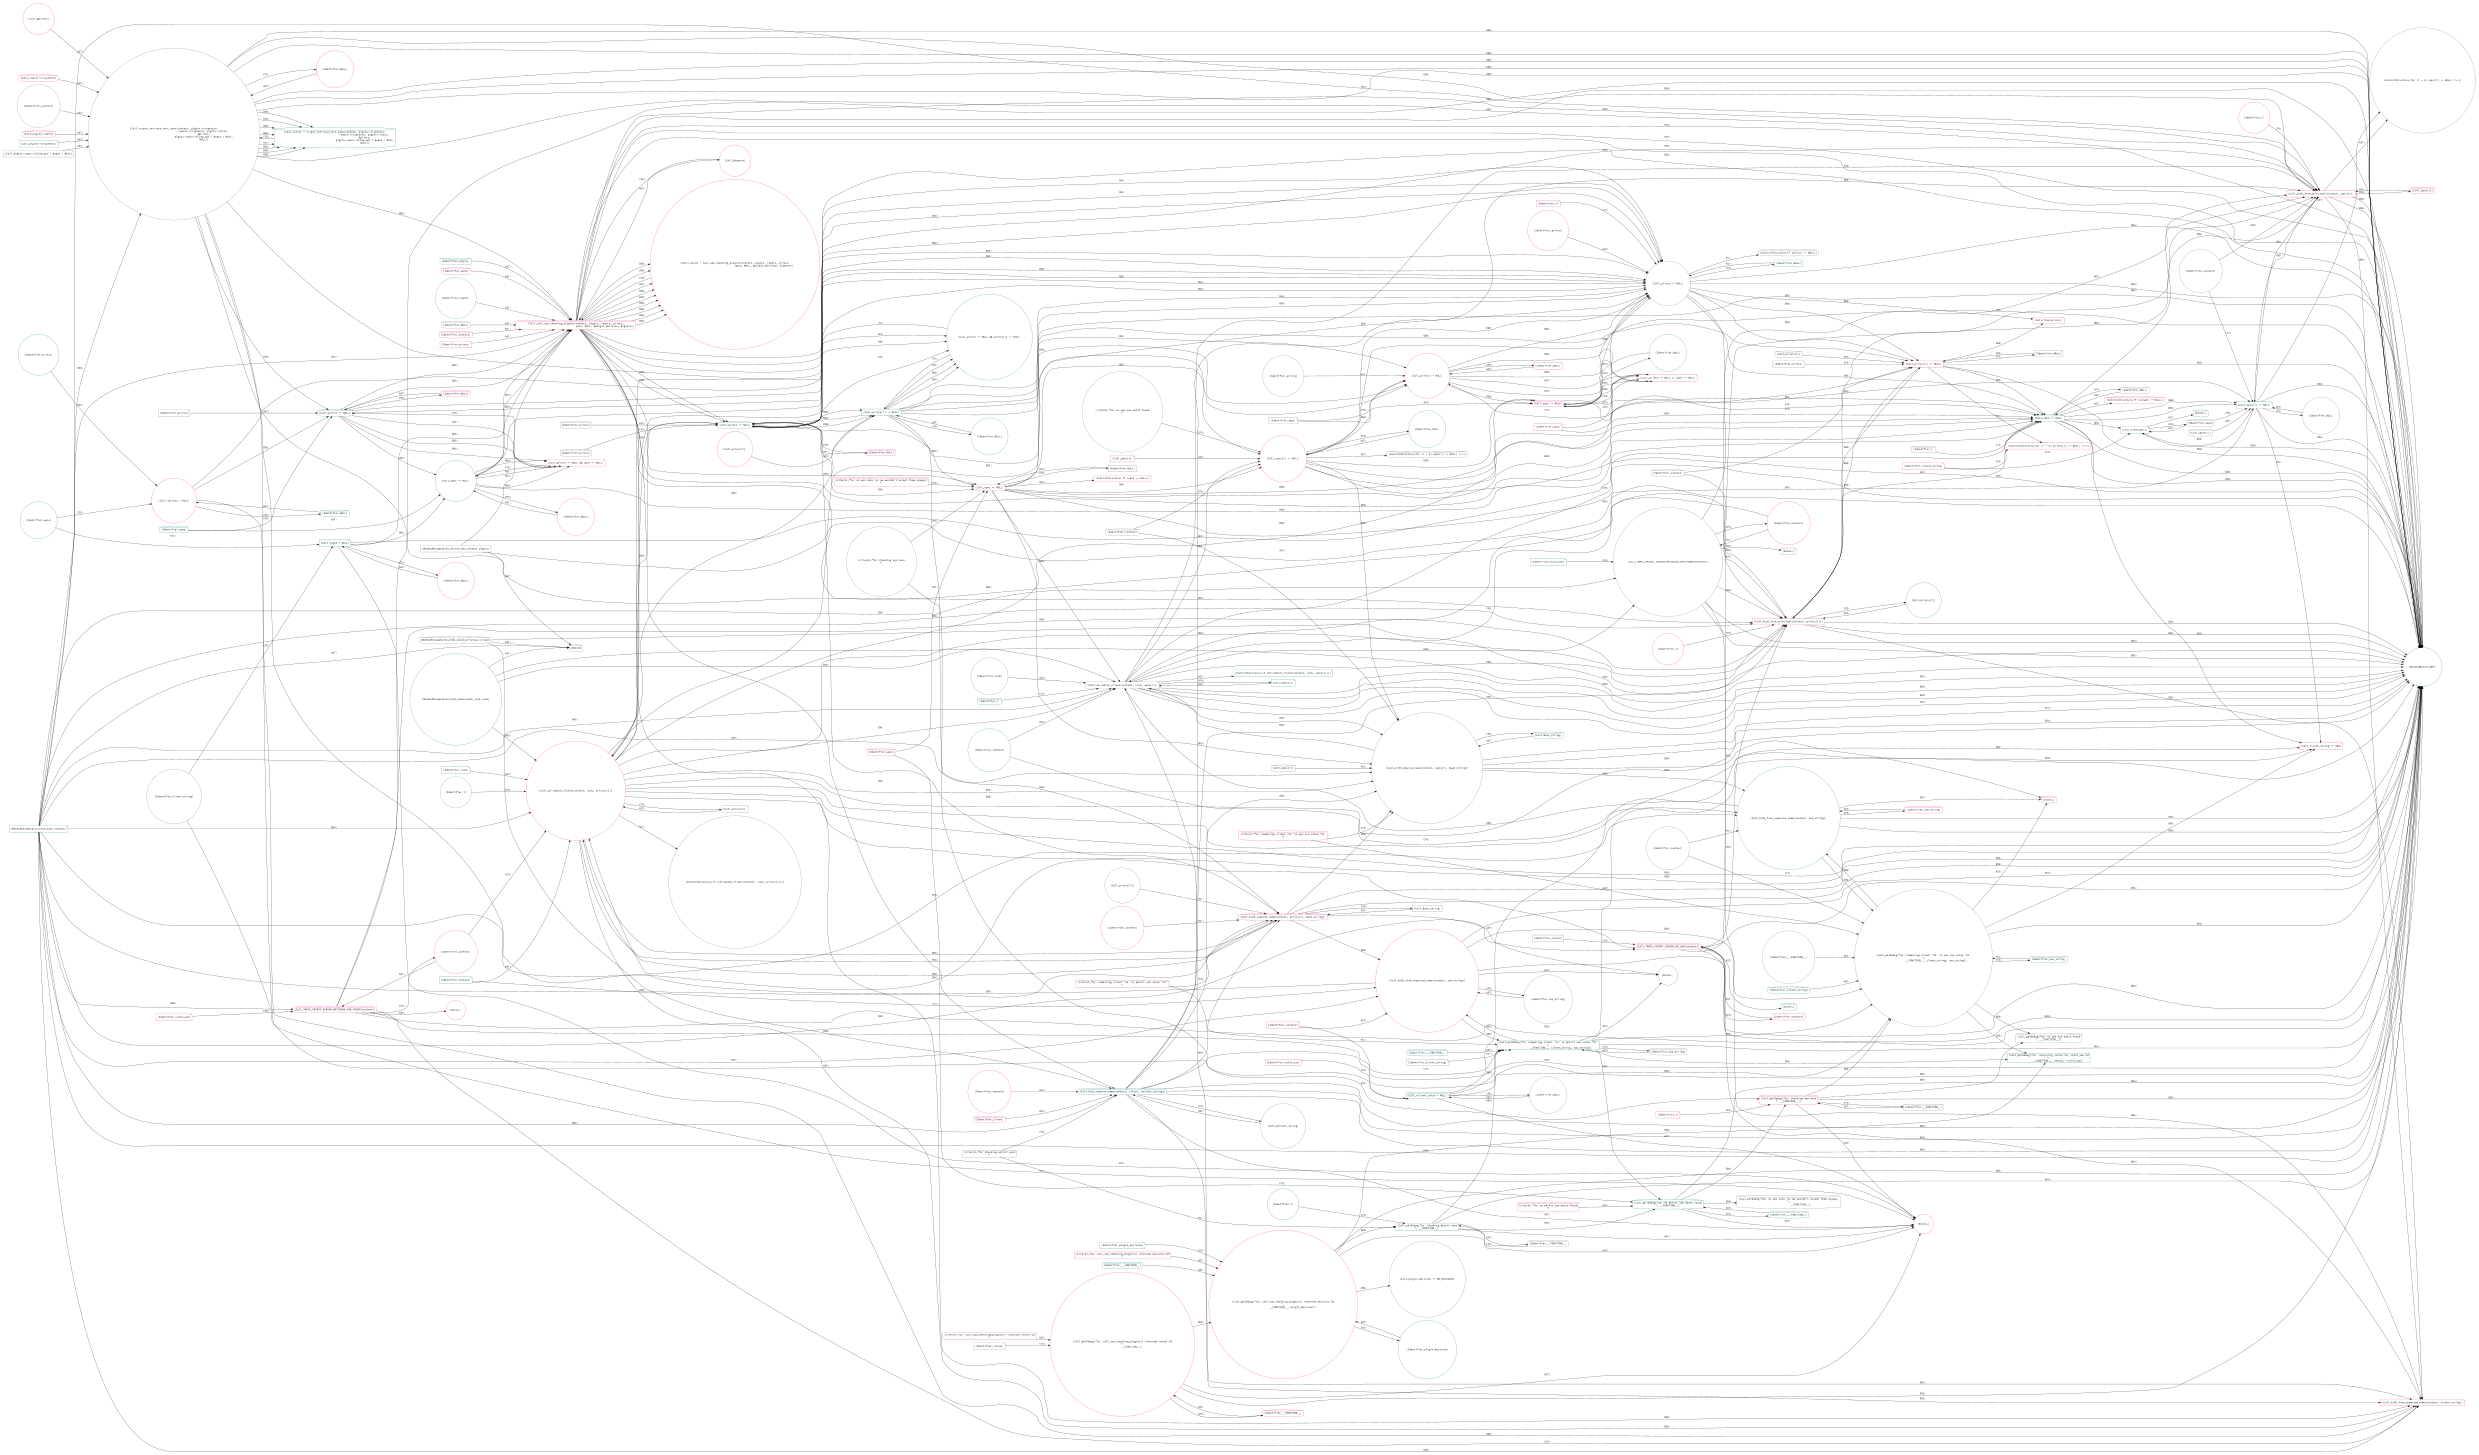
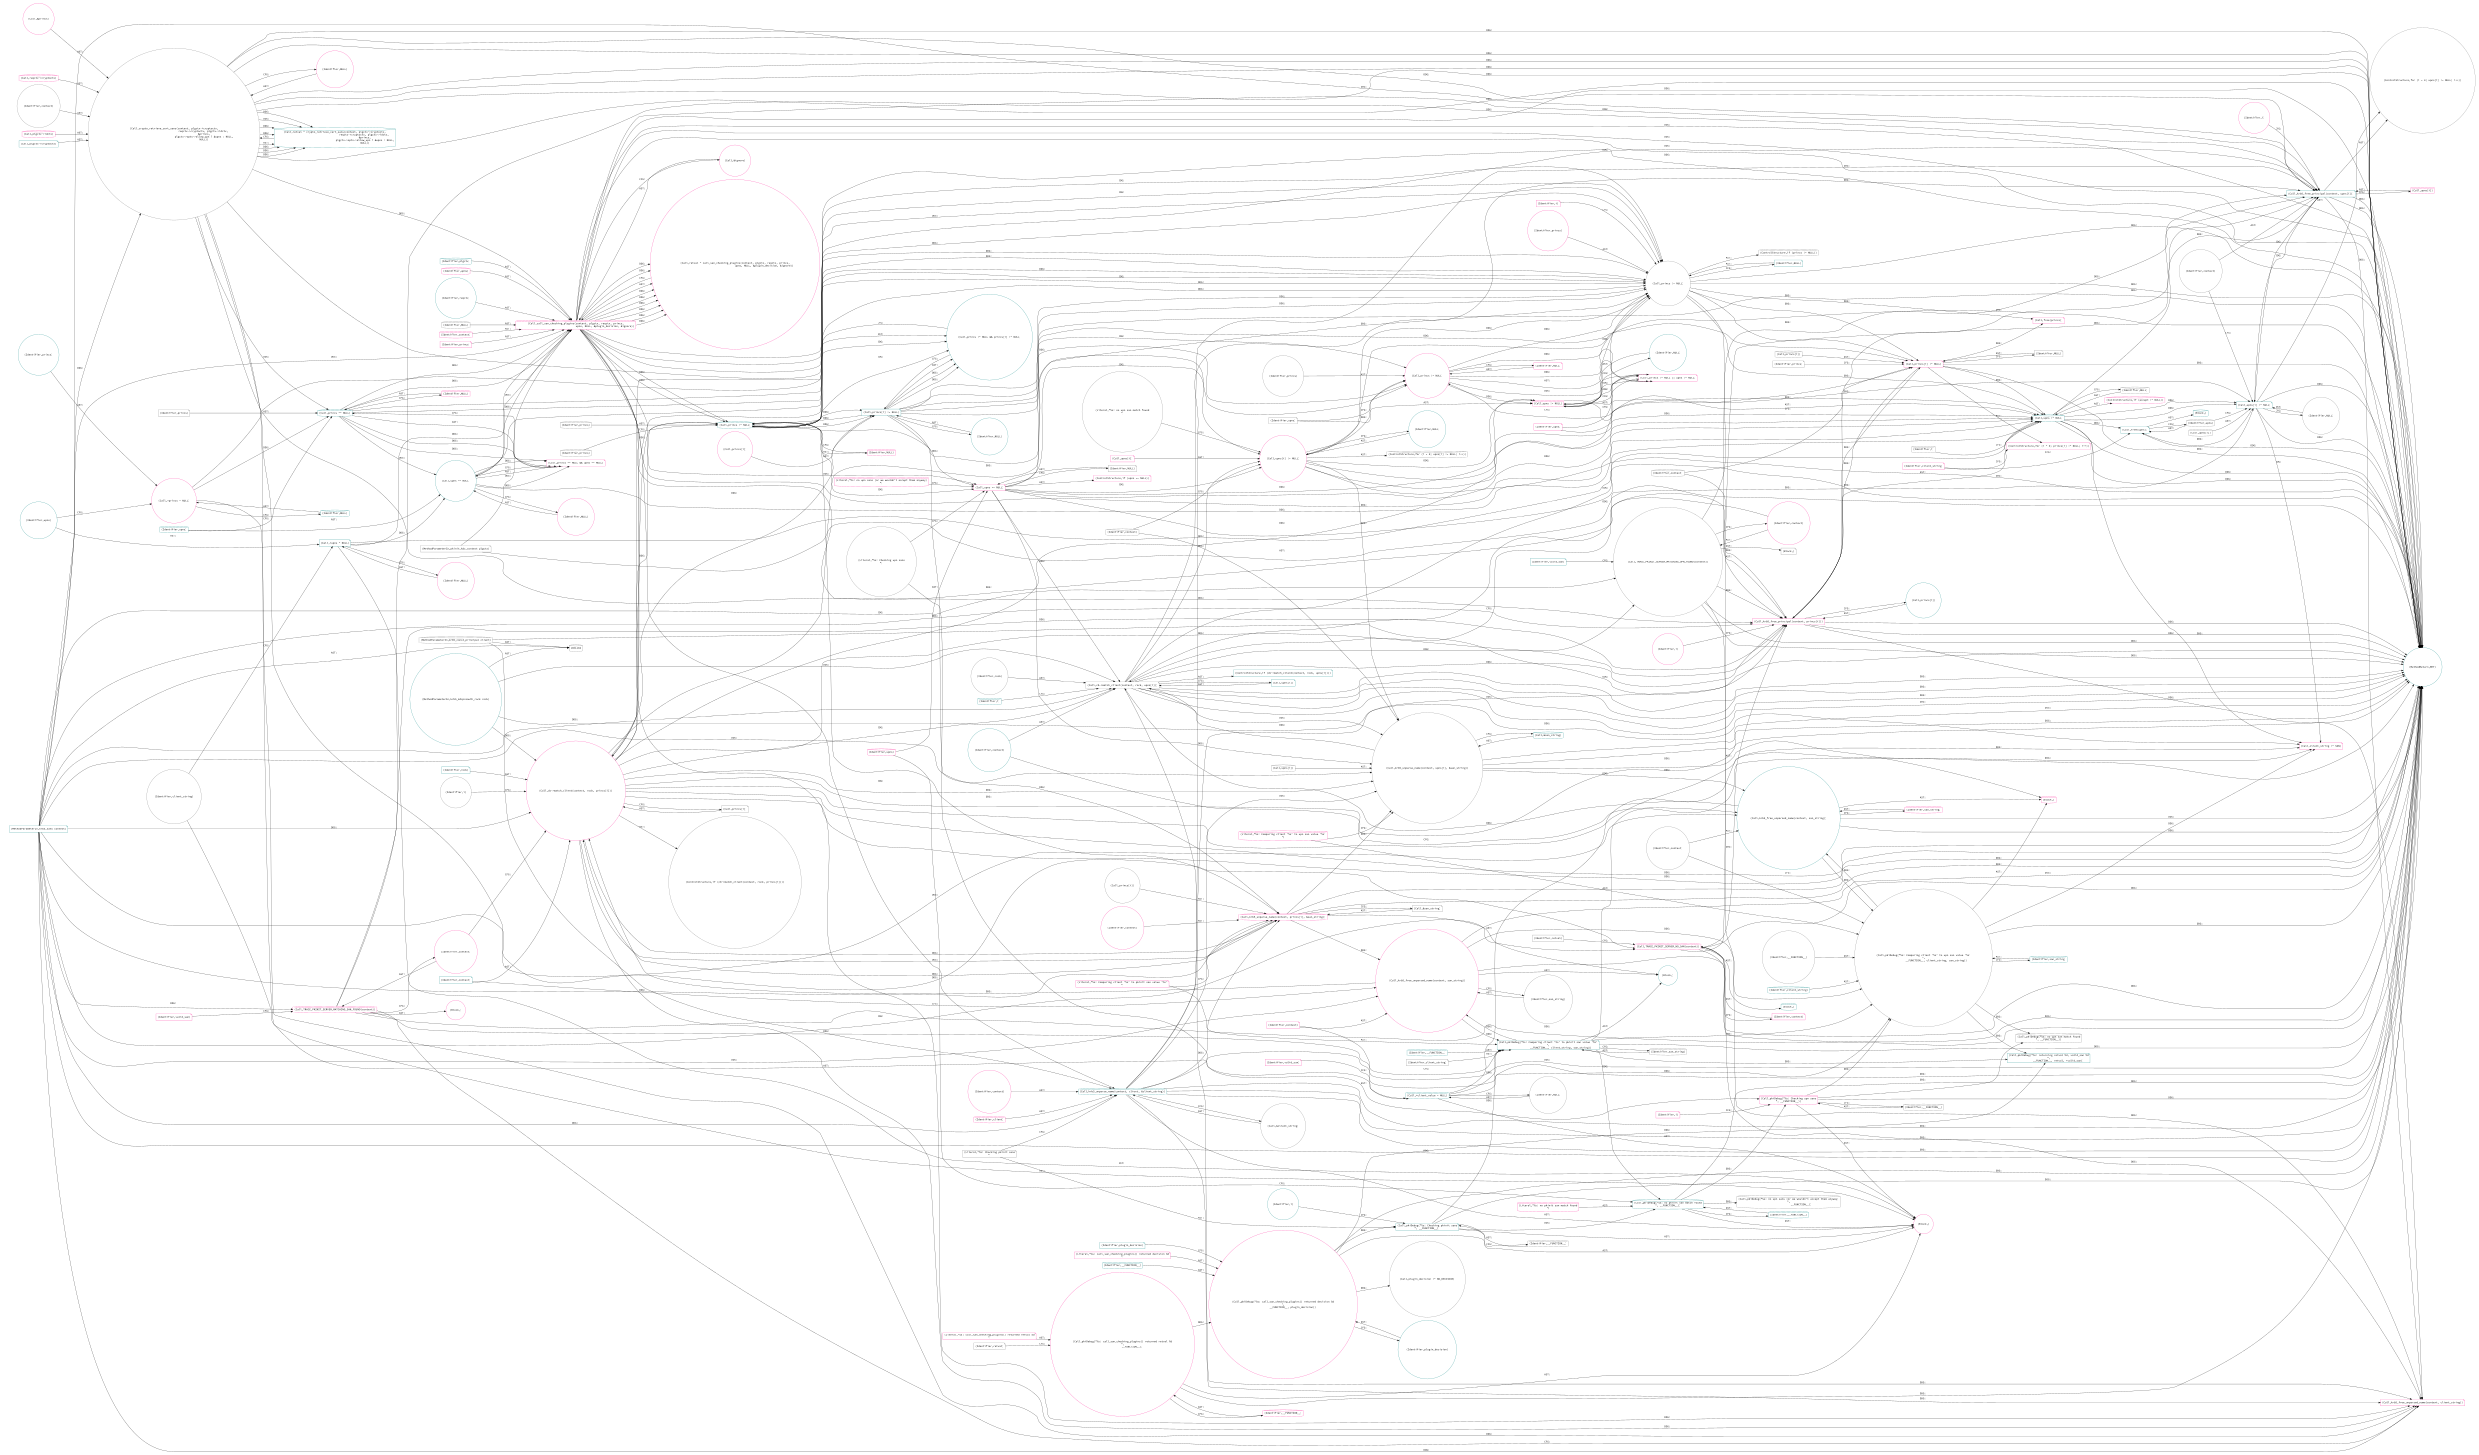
node "(Call,plgctx->opts->allow_upn ? &upns : NULL)": removed
node "(Call,krb5_free_principal(context, upns[i]))": color deeppink -> teal
edge "(MethodParameterIn,pkinit_kdc_context plgctx)" -> "1001104": removed, label "AST:"
edge "(MethodParameterIn,krb5_kdcpreauth_rock rock)" -> "(MethodReturn,RET)": now "(MethodParameterIn,krb5_kdcpreauth_rock rock)" -> "(Call,client_string != SAN)"
